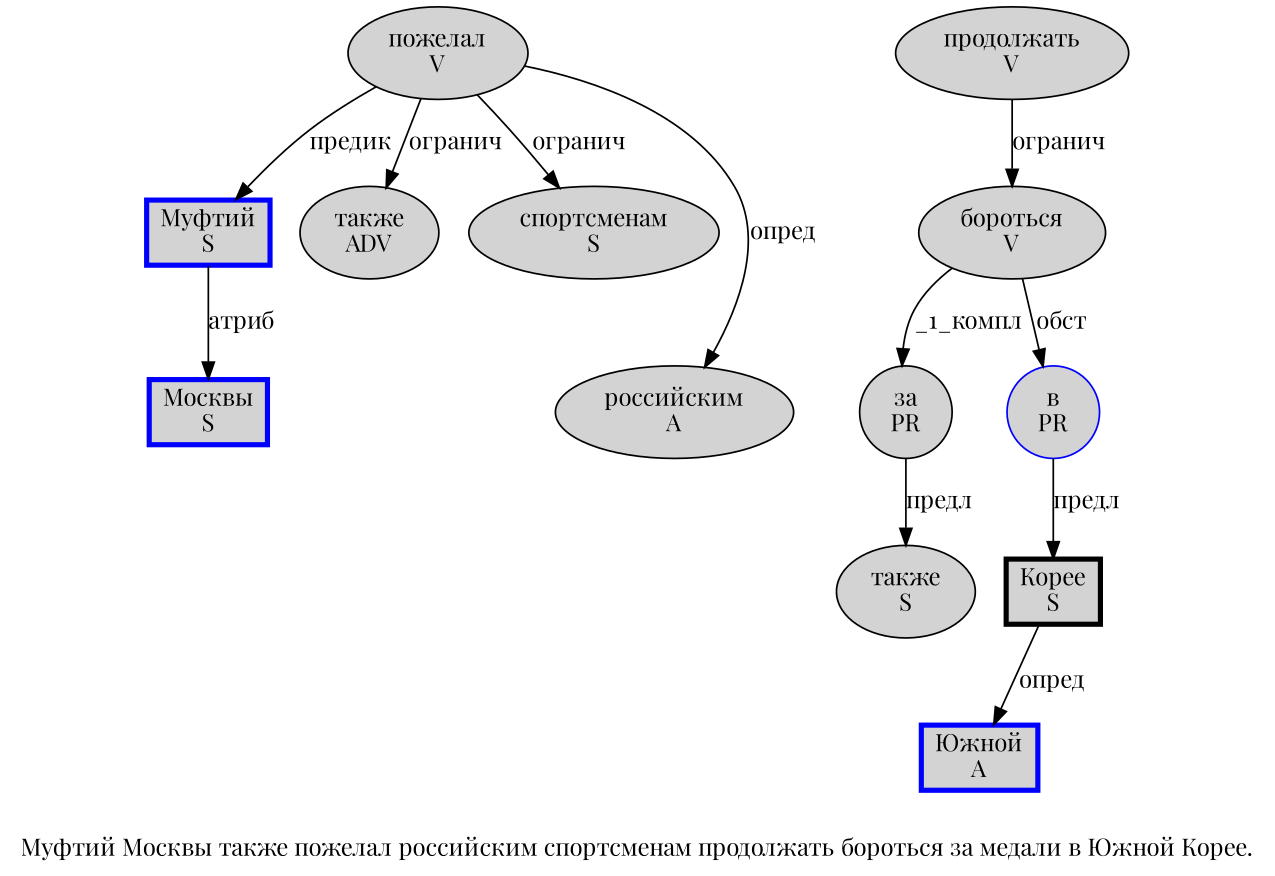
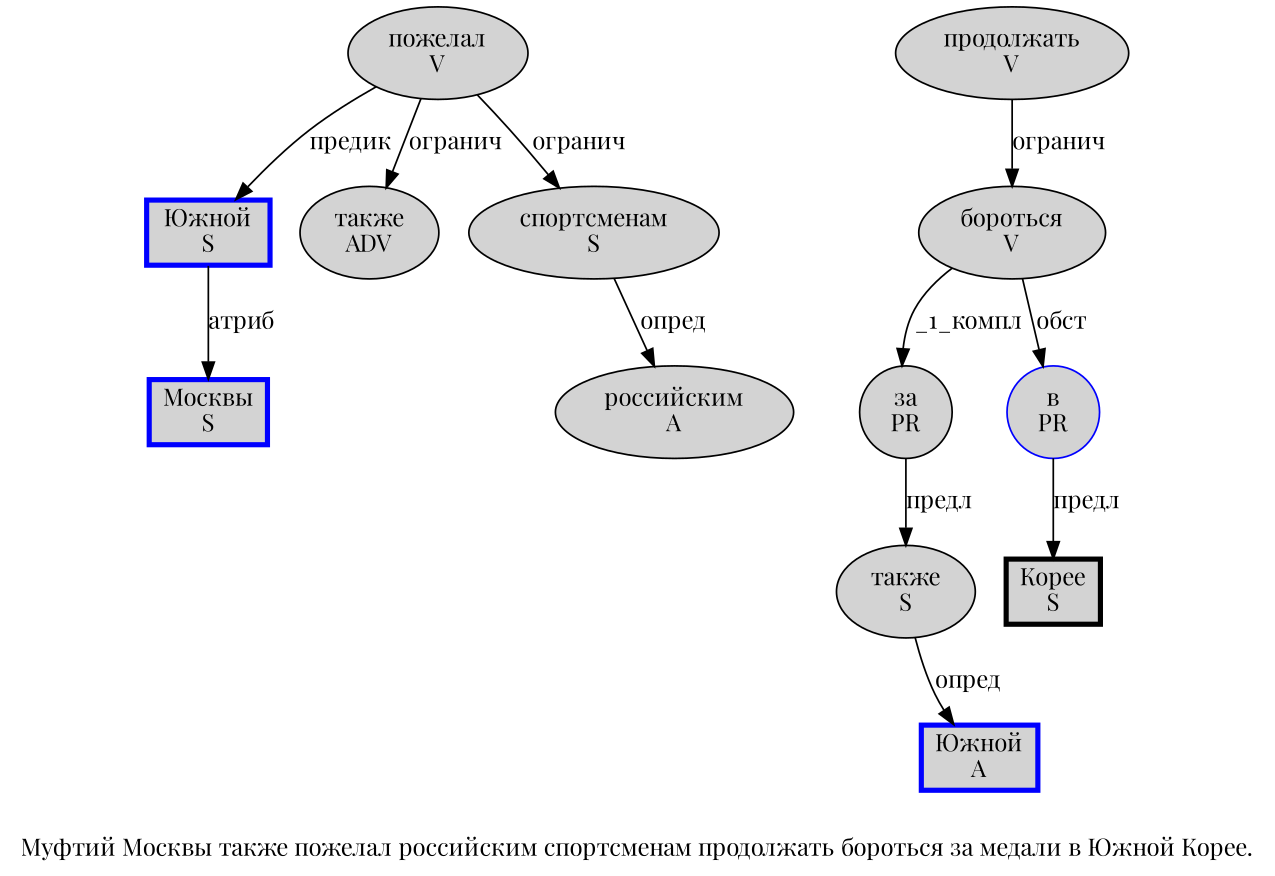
edge "пожелал V" -> "российским A": now "спортсменам S" -> "российским A"
node "Муфтий S": label "Муфтий S" -> "Южной S"
edge "Корее S" -> "Южной A": now "также S" -> "Южной A"
